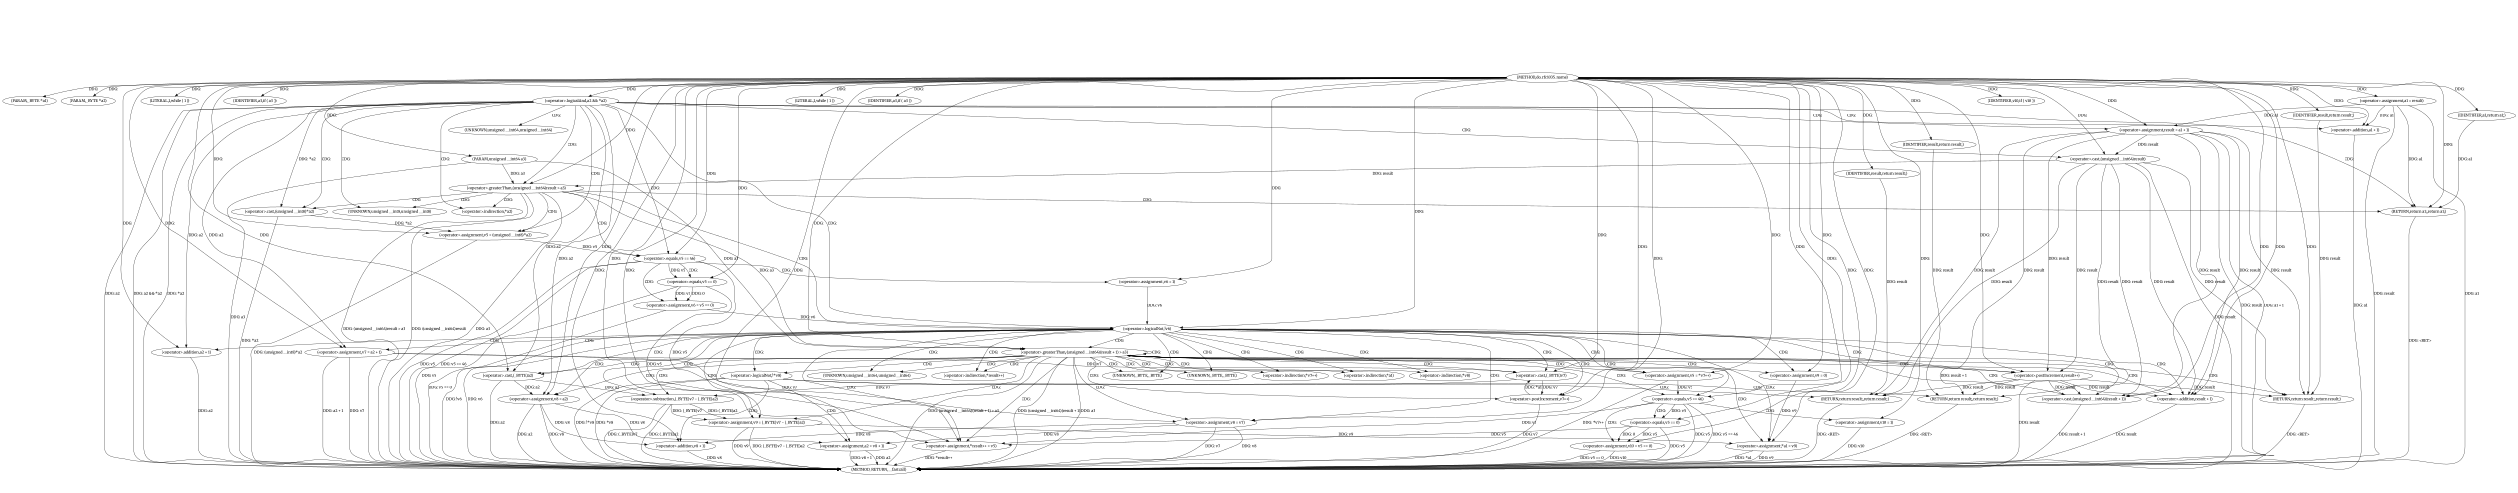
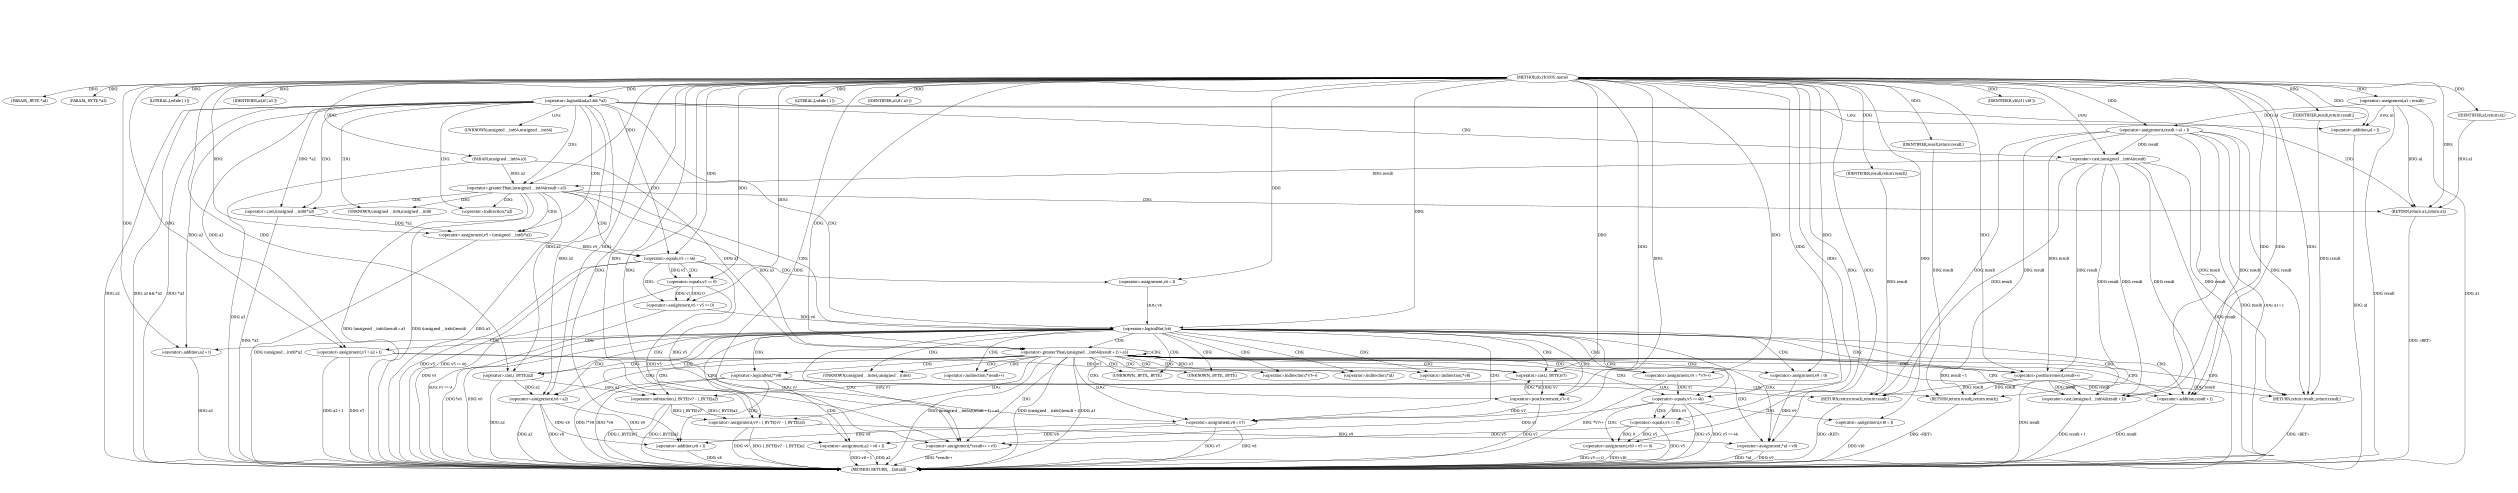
edge "(METHOD,do_rfc1035_name)" -> "(<operator>.assignment,v6 = v5 == 0)": added, label "DDG:"
edge "(<operator>.logicalAnd,a2 && *a2)" -> "(<operator>.assignment,result = a1 + 1)": removed, label "CDG:"
edge "(<operator>.greaterThan,(unsigned __int64)(result + 1) > a3)" -> "(<operator>.indirection,*v8)": label "CDG: " -> "DDG: v7"
edge "(<operator>.postIncrement,v7++)" -> "(<operator>.assignment,v8 = v7)": added, label "DDG: v7"
